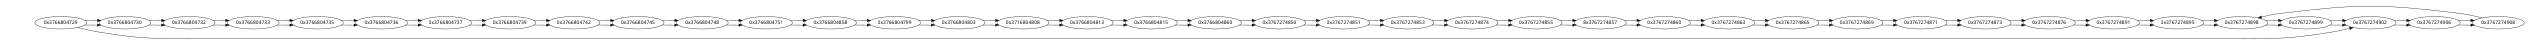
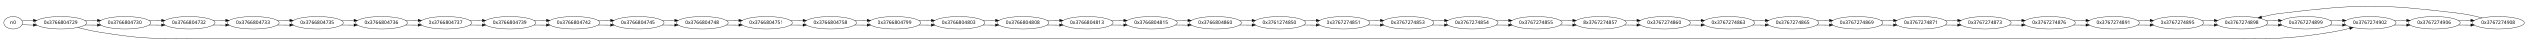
node "n0": added
node "0x3766804858": label "0x3766804858" -> "0x3766804758"
node "0x3716804808": label "0x3716804808" -> "0x3766804808"
node "0x3767274850": label "0x3767274850" -> "0x3761274850"
node "0x3767274874": label "0x3767274874" -> "0x3767274854"
